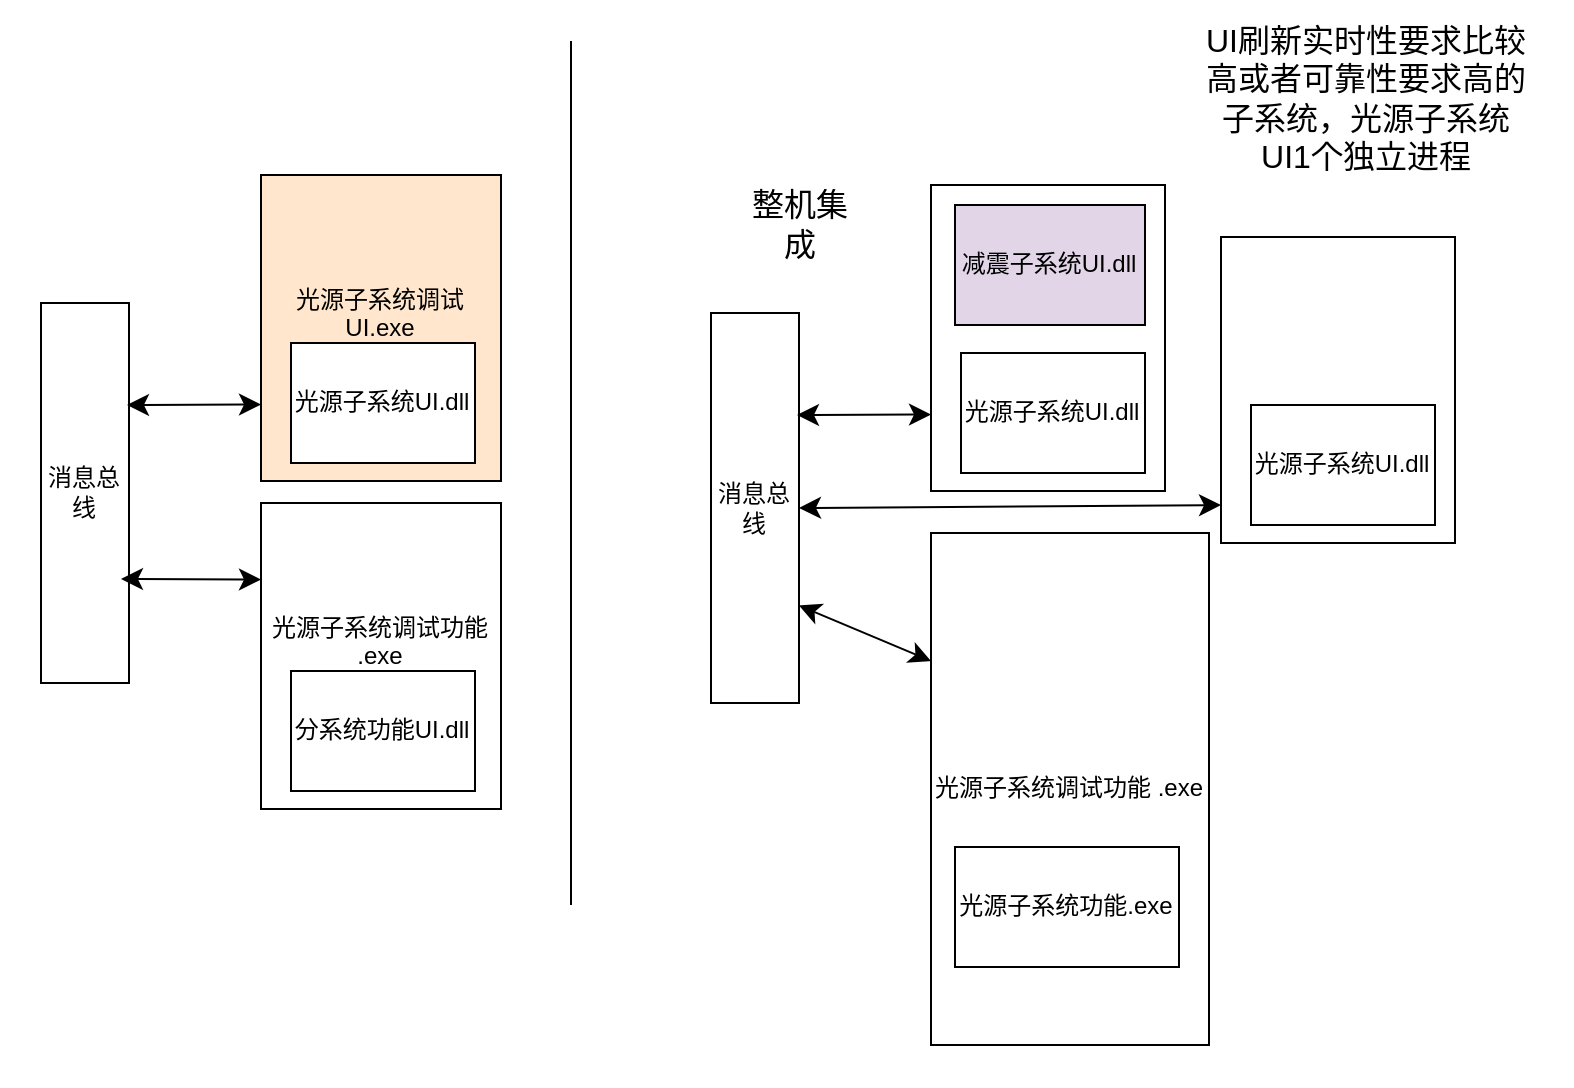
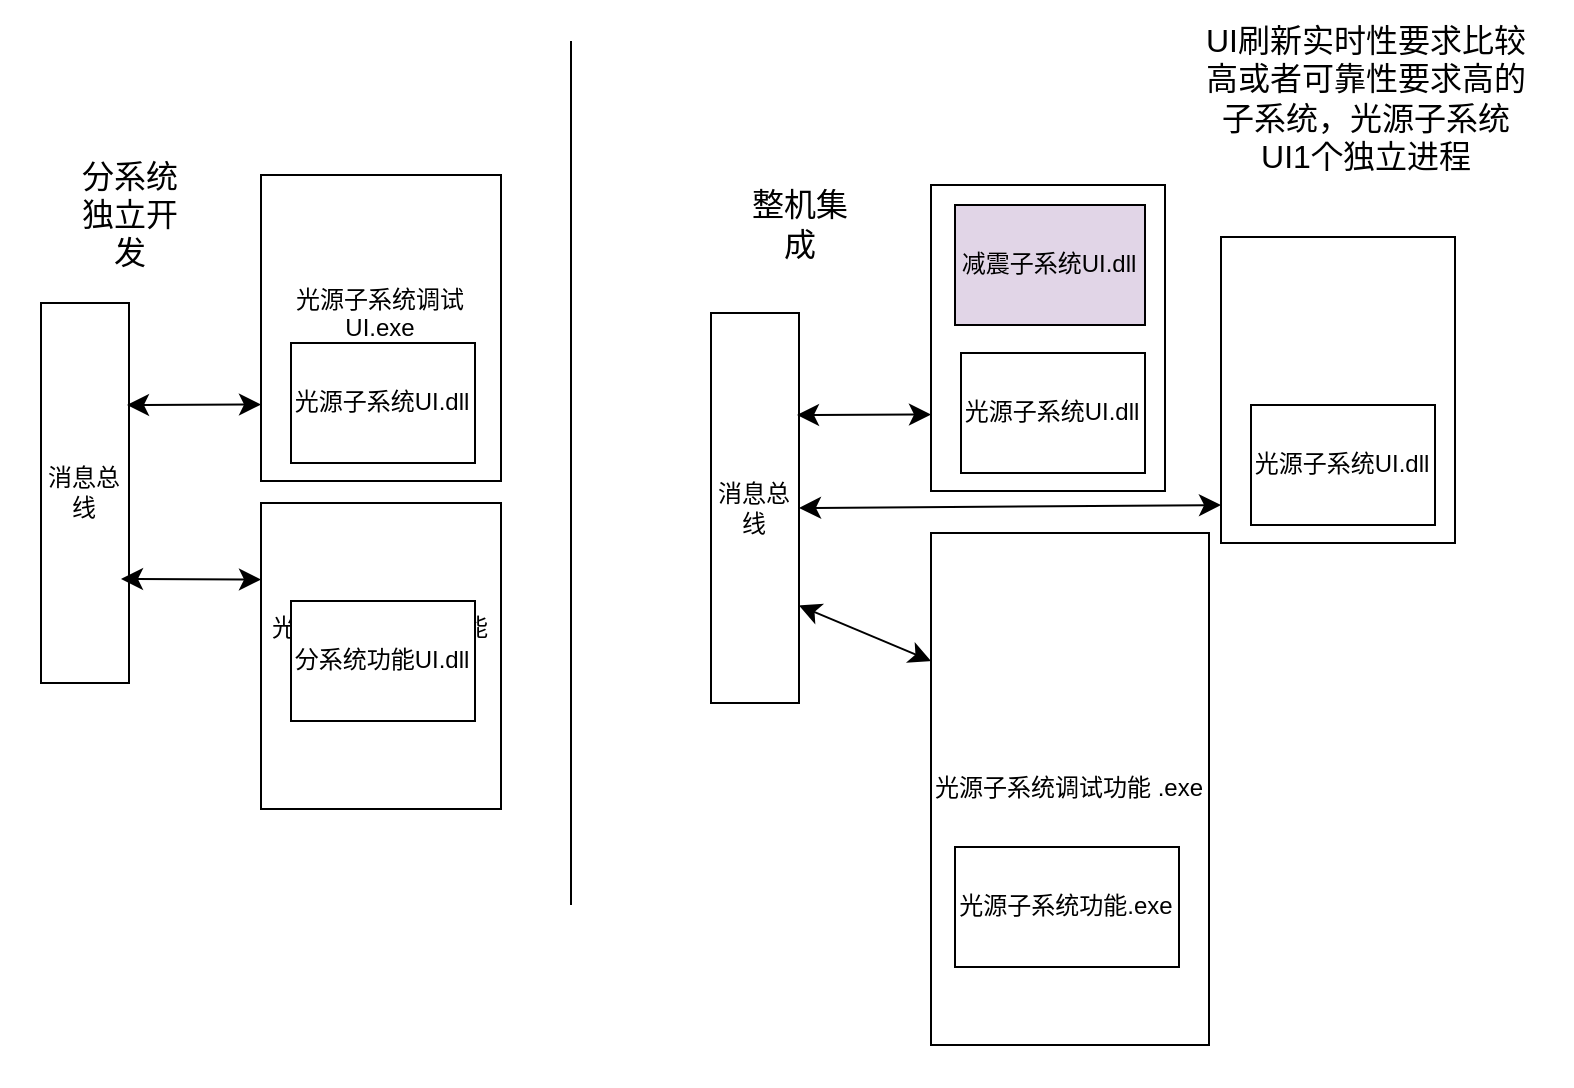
node "分系统独立开发": added
node "光源子系统调试 UI.exe": fillcolor #ffe6cc -> #ffffff
node "分系统功能UI.dll": moved (383, 731) -> (383, 661)
